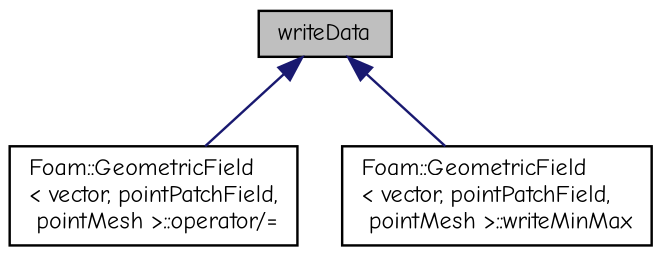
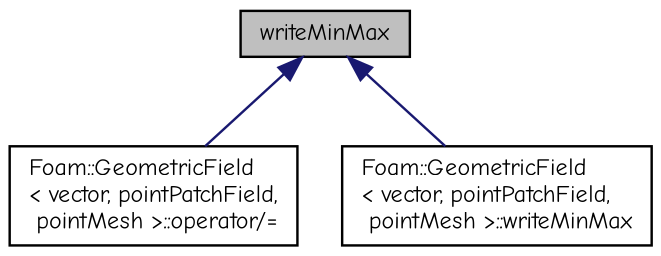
node "writeData": label "writeData" -> "writeMinMax"
